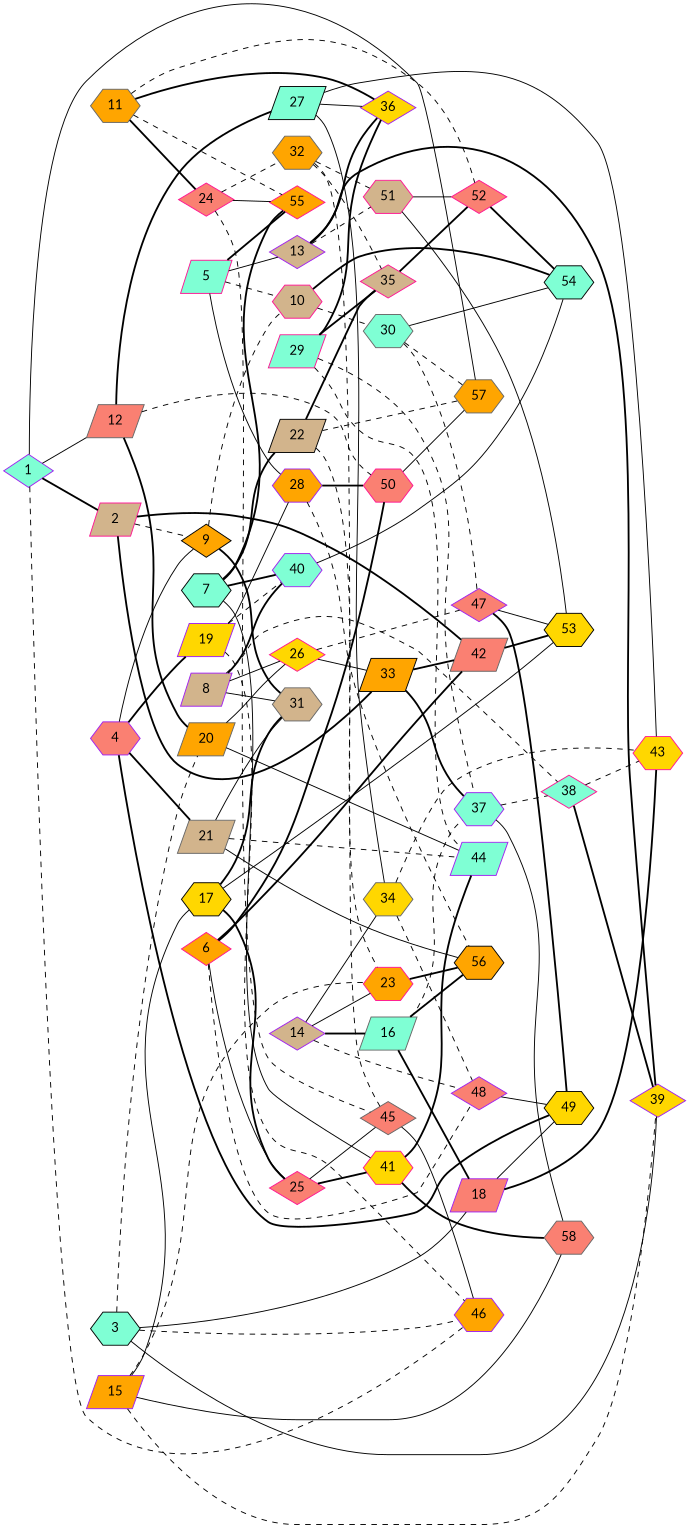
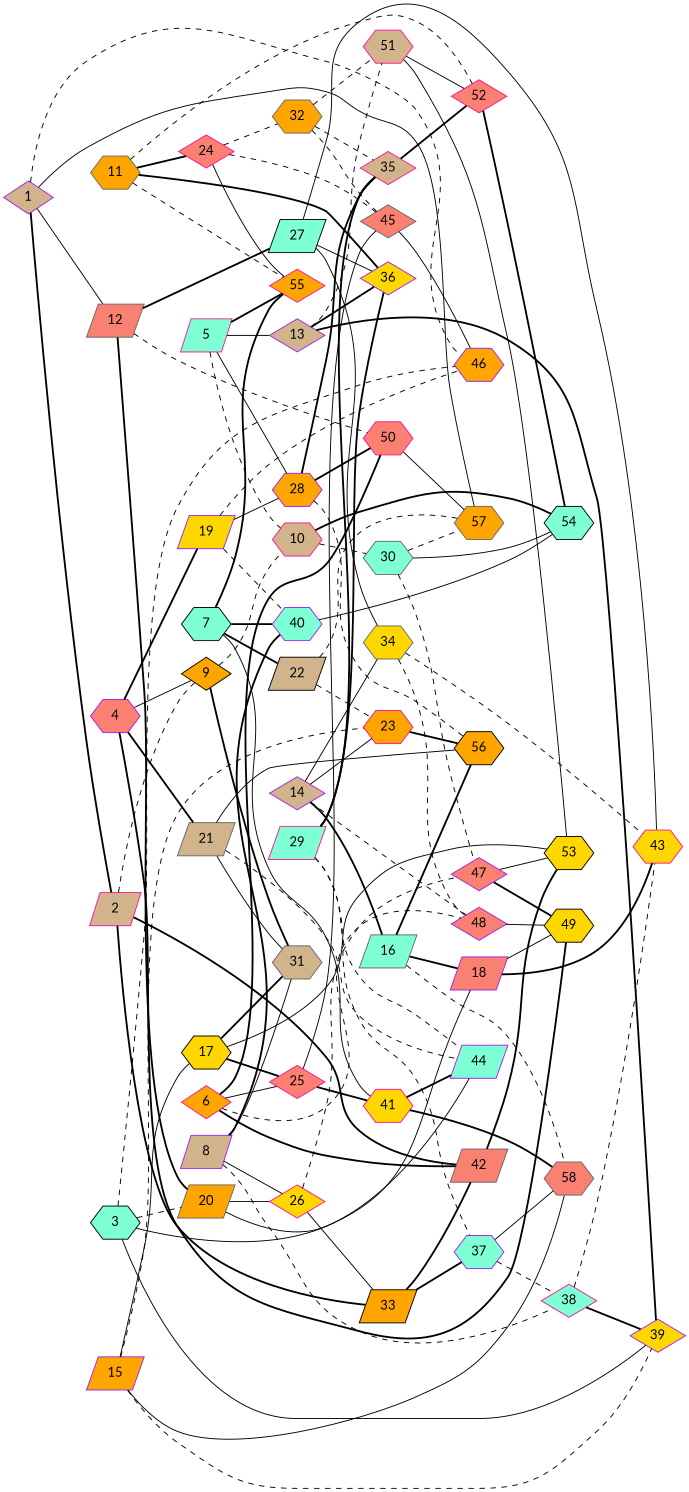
edge "35" -- "22": now "35" -- "28"
node "1": fillcolor aquamarine -> tan
edge "37" -- "16": now "58" -- "16"
